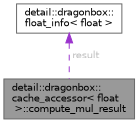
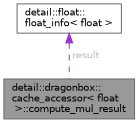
node "detail::dragonbox:: float_info< float >": label "detail::dragonbox:: float_info< float >" -> "detail::float:: float_info< float >"
